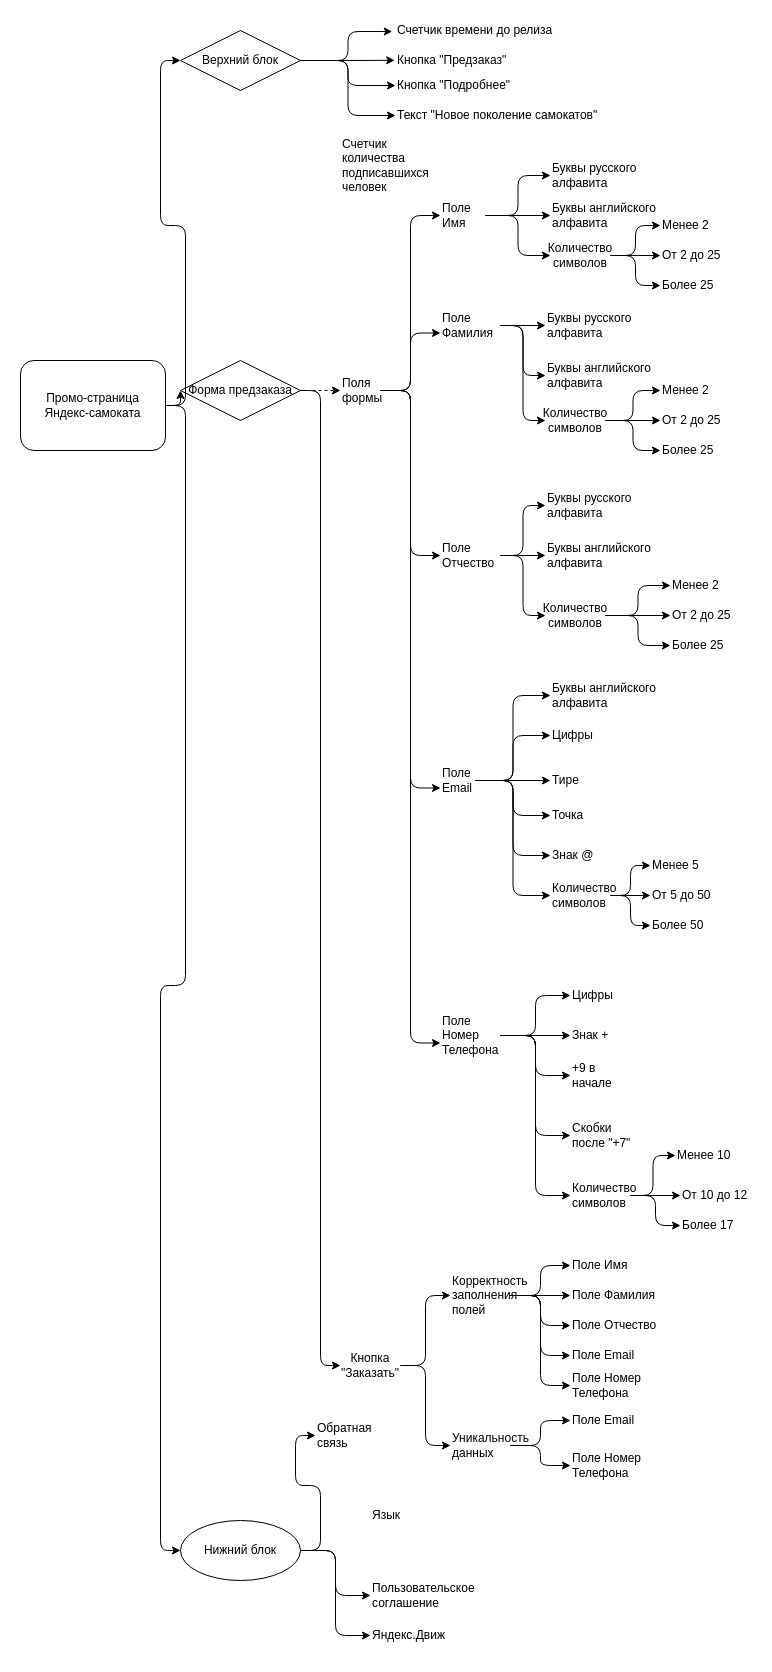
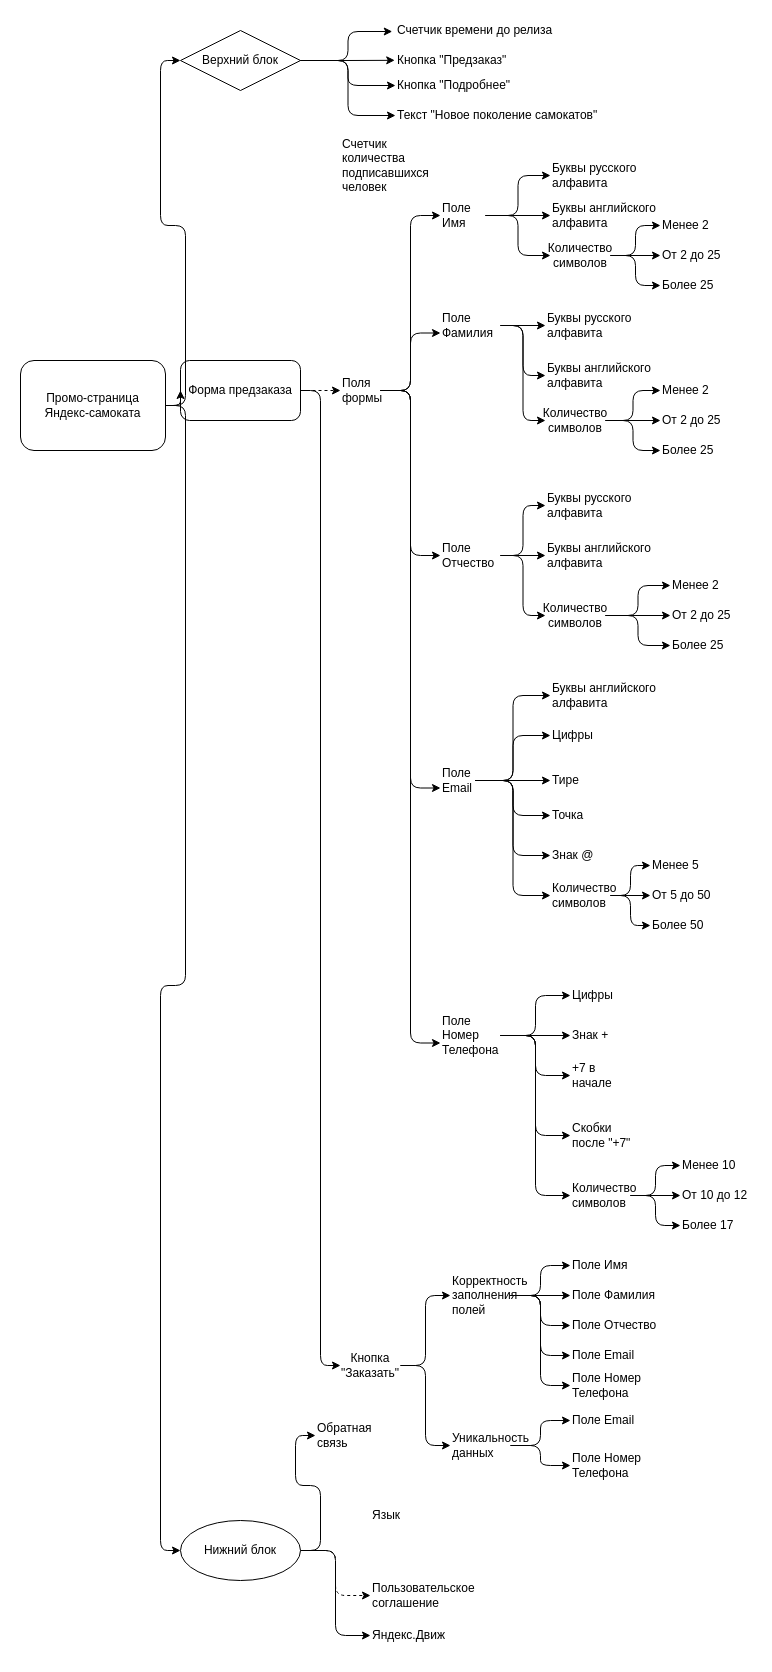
node "Форма предзаказа": shape diamond -> rounded rectangle
node "+9 в начале": label "+9 в начале" -> "+7 в начале"
node "Менее 10": moved (706, 1156) -> (711, 1166)
edge "Нижний блок" -> "Пользовательское соглашение": style solid -> dashed
